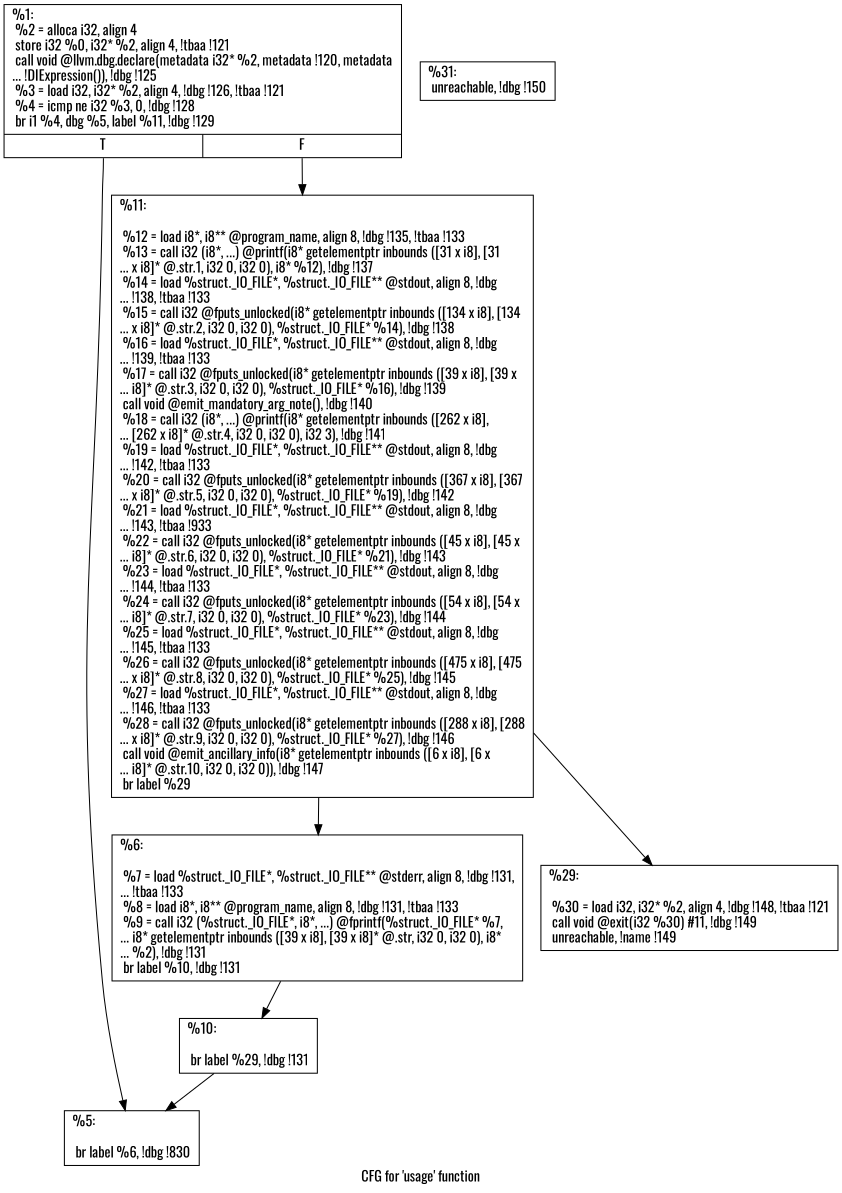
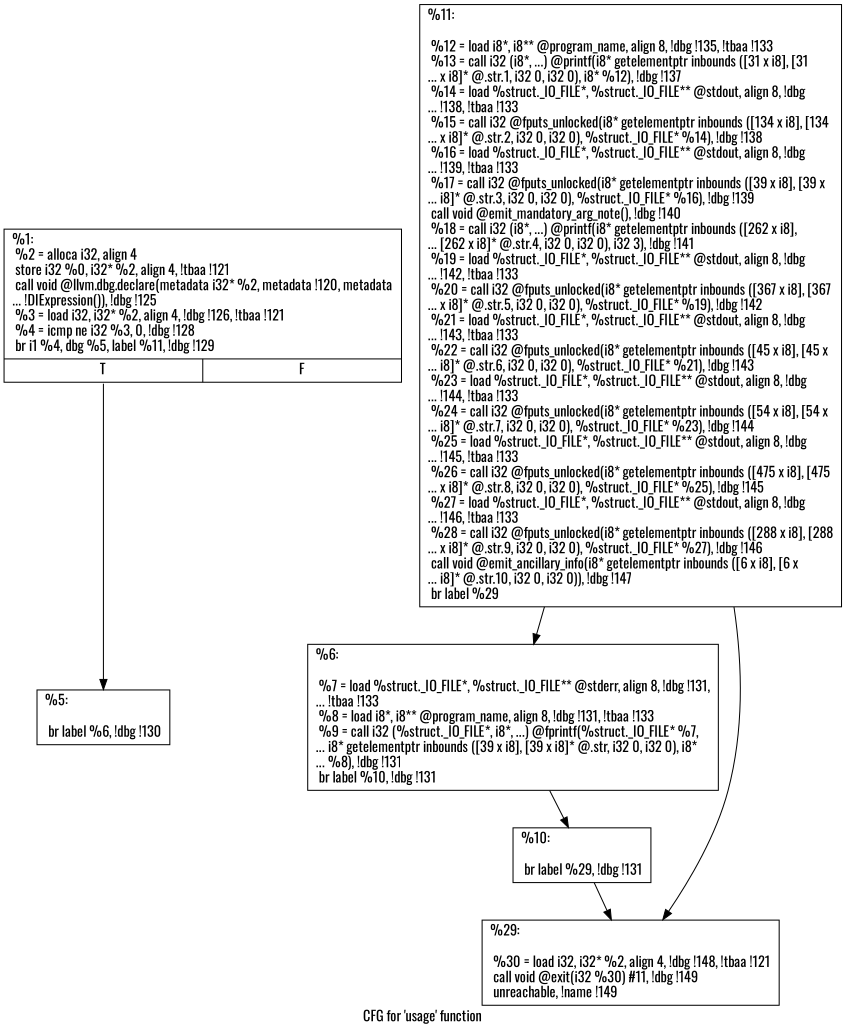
node "%31:": removed
edge "%1:" -> "%11:": removed
node "%11:": text "... !143, !tbaa !933" -> "... !143, !tbaa !133"
node "%6:": text "... %2), !dbg !131" -> "... %8), !dbg !131"
edge "%10:" -> "%5:": now "%10:" -> "%29:"
node "%5:": text "br label %6, !dbg !830" -> "br label %6, !dbg !130"
